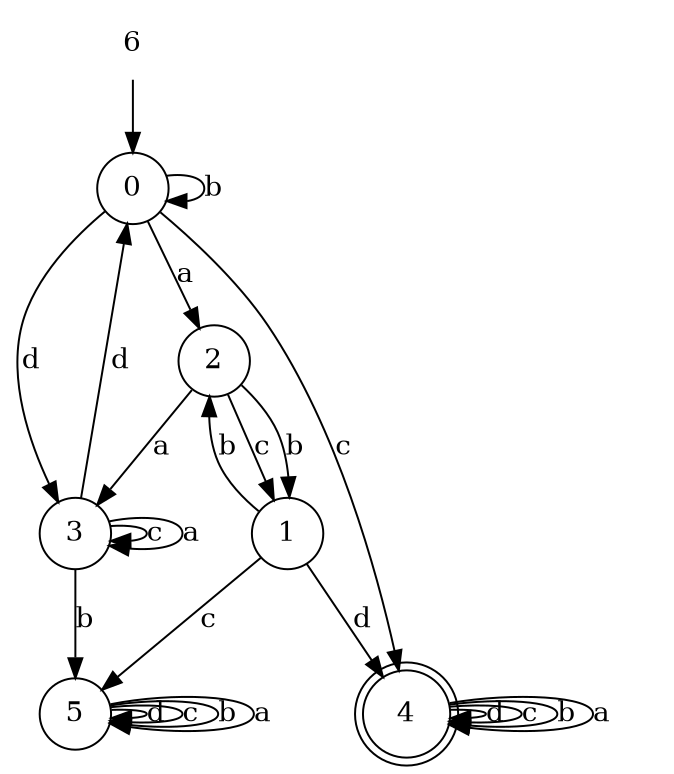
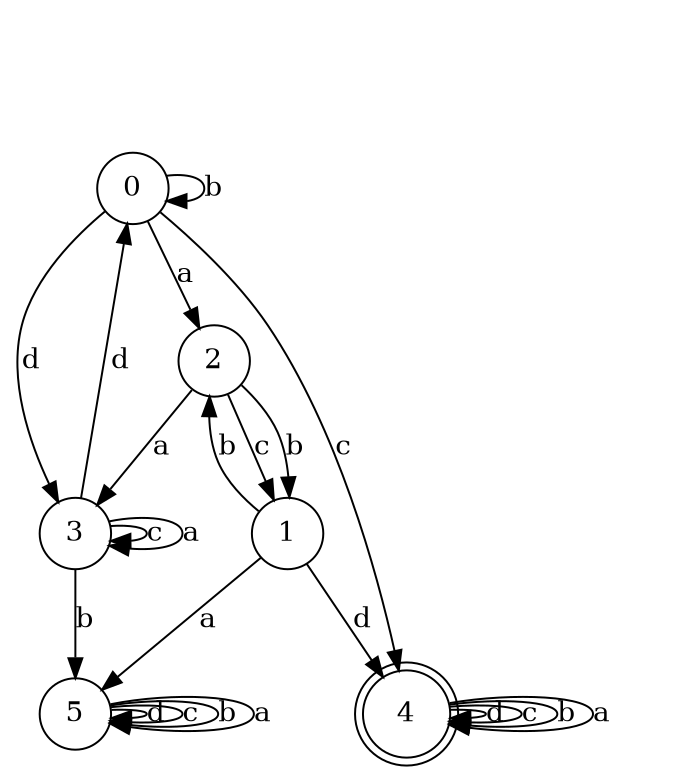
node "6": removed
edge "1" -> "5": label "c" -> "a"
